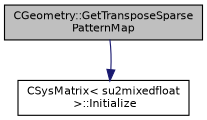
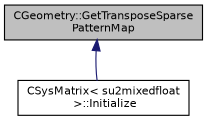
edge "CGeometry::GetTransposeSparse PatternMap" -> "CSysMatrix< su2mixedfloat >::Initialize": reversed
